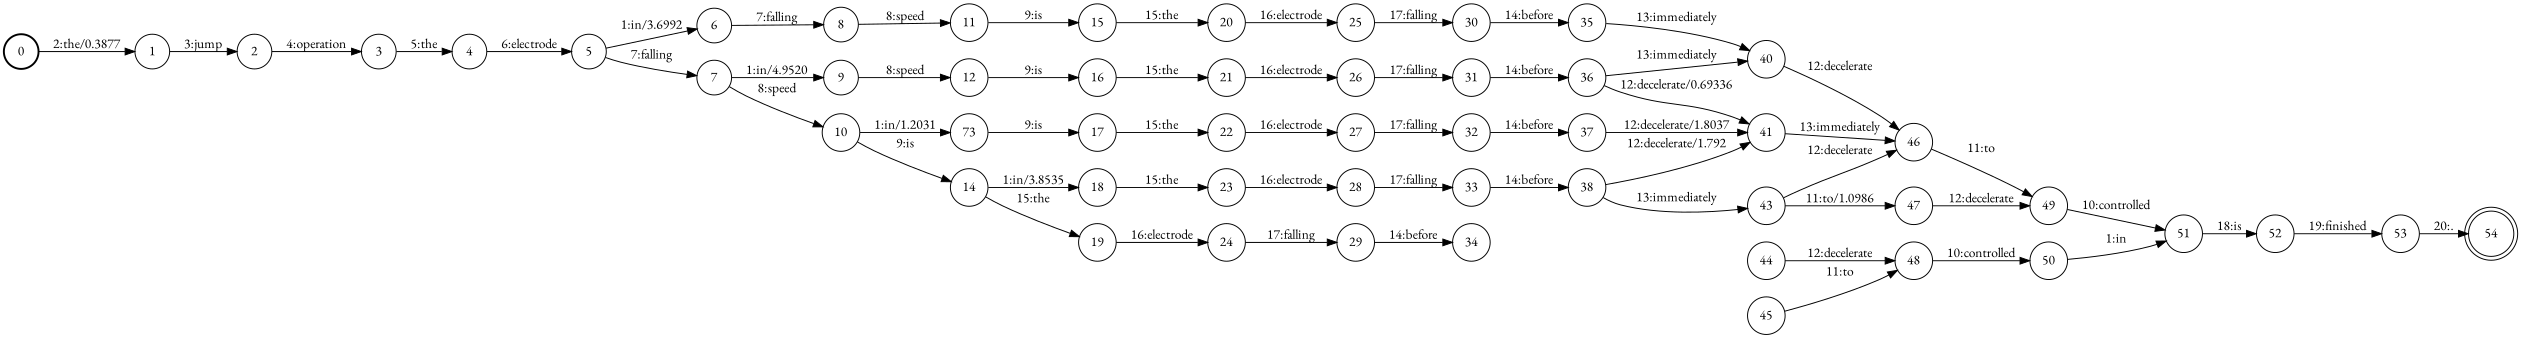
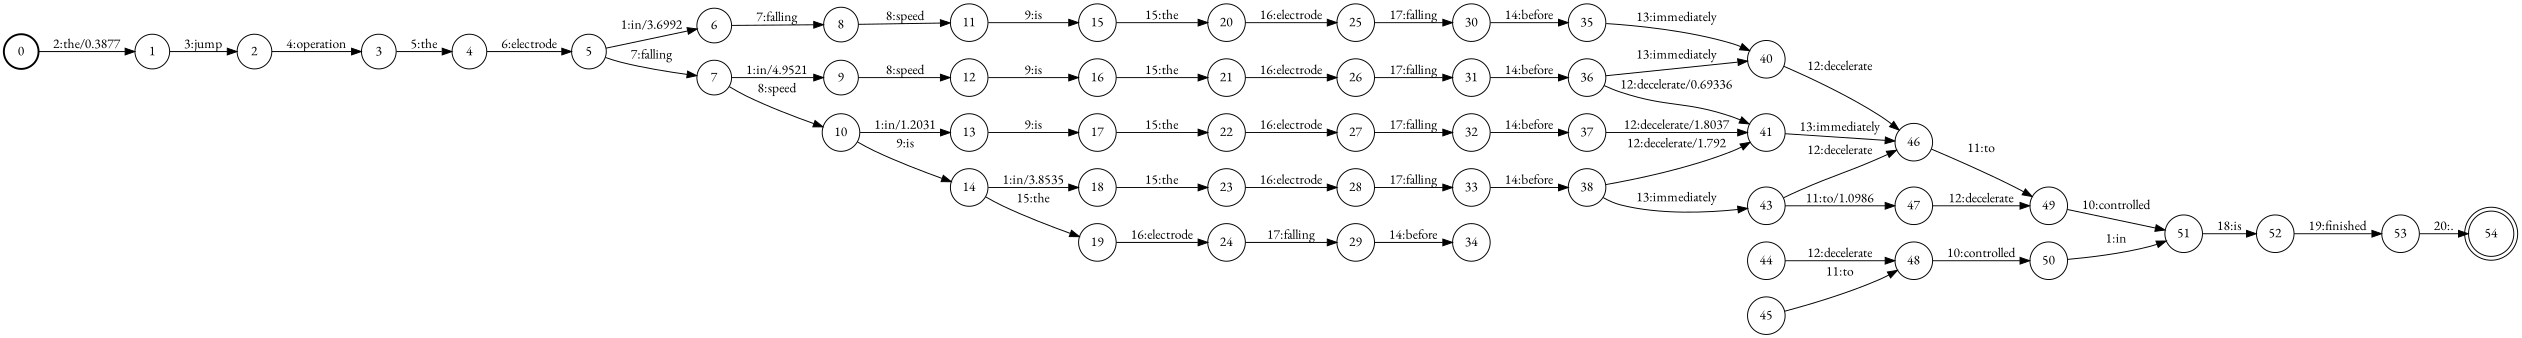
edge "7" -> "9": label "1:in/4.9520" -> "1:in/4.9521"
node "73": label "73" -> "13"
